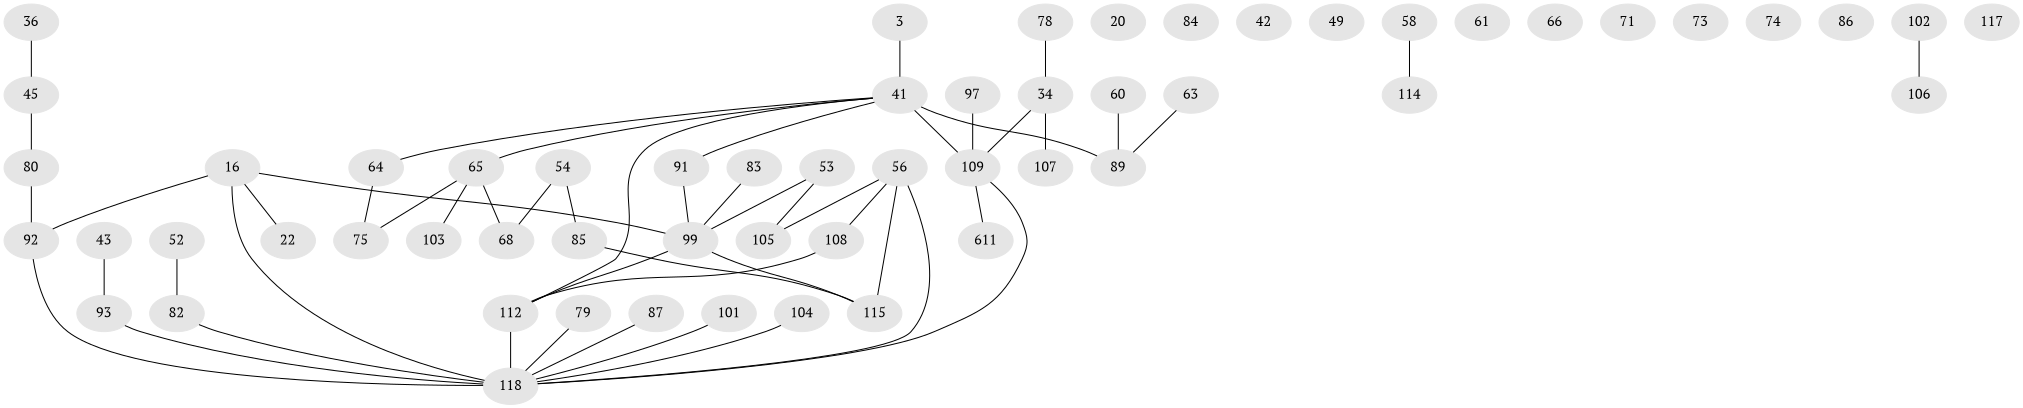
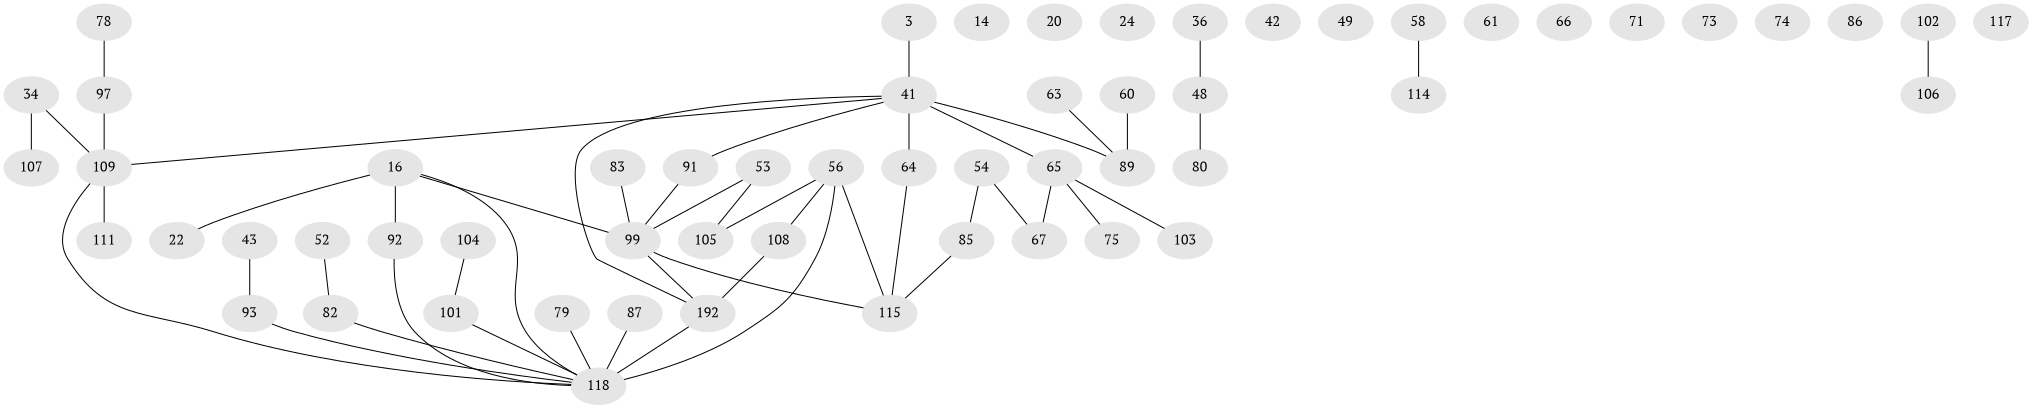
node "14": added
node "84": label "84" -> "24"
edge "78" -- "34": now "78" -- "97"
node "45": label "45" -> "48"
edge "80" -- "92": removed
edge "64" -- "75": now "64" -- "115"
node "68": label "68" -> "67"
node "611": label "611" -> "111"
node "112": label "112" -> "192"
edge "104" -- "118": now "104" -- "101"
